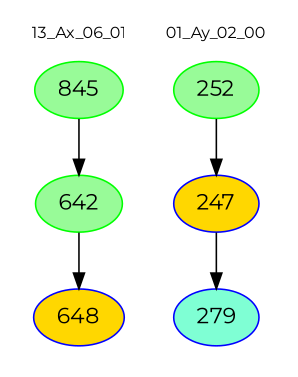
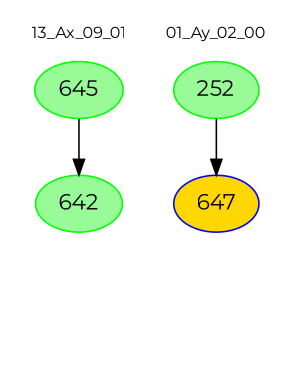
cluster "13_Ax_06_01": label "13_Ax_06_01" -> "13_Ax_09_01"
node "845": label "845" -> "645"
node "247": label "247" -> "647"
node "648": removed
node "279": removed
